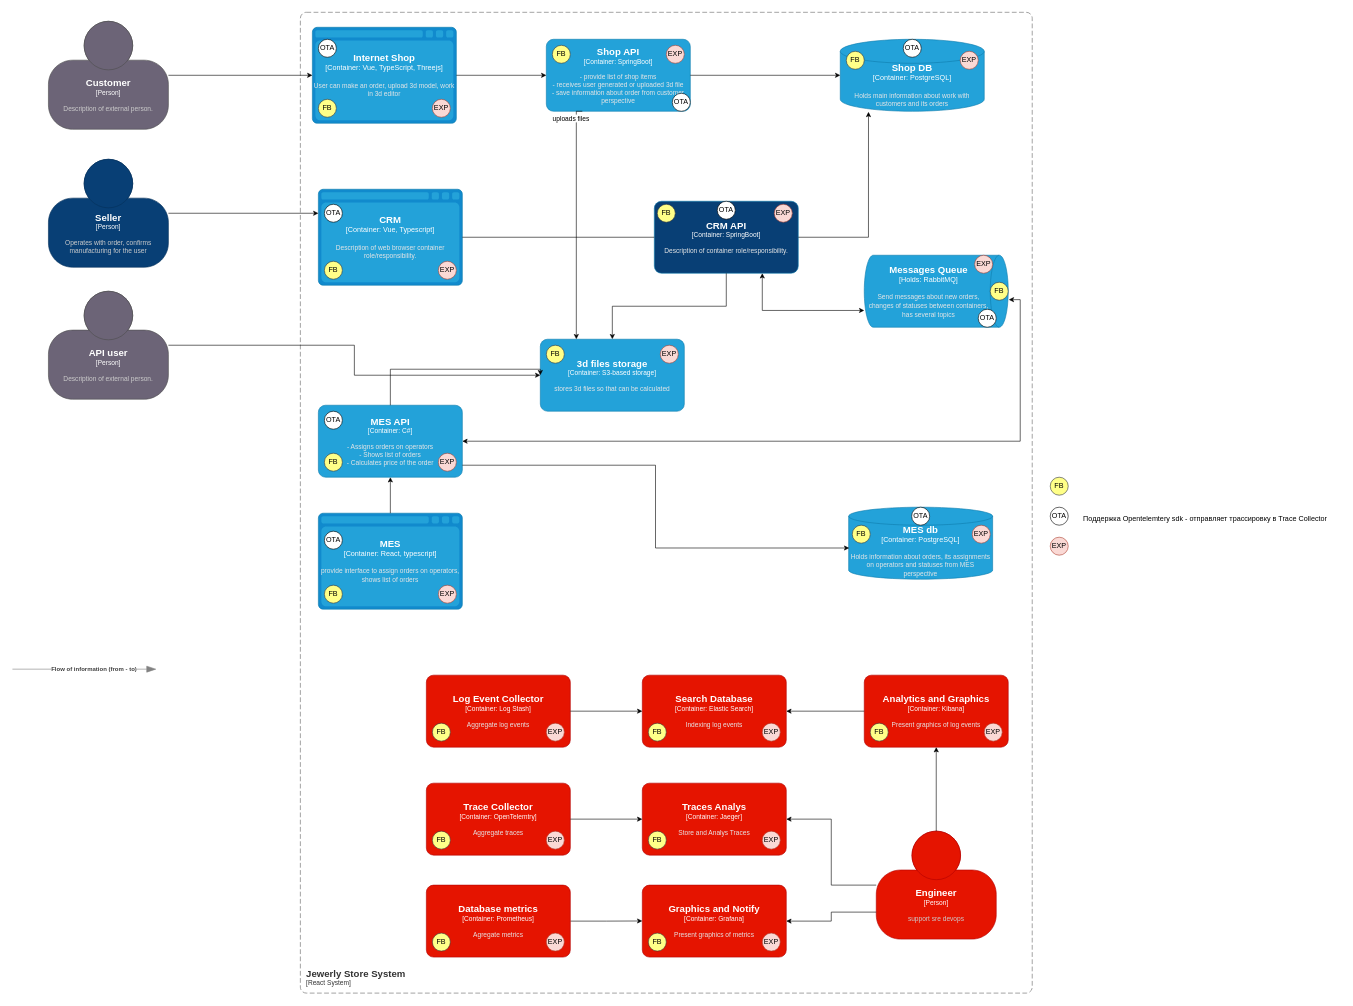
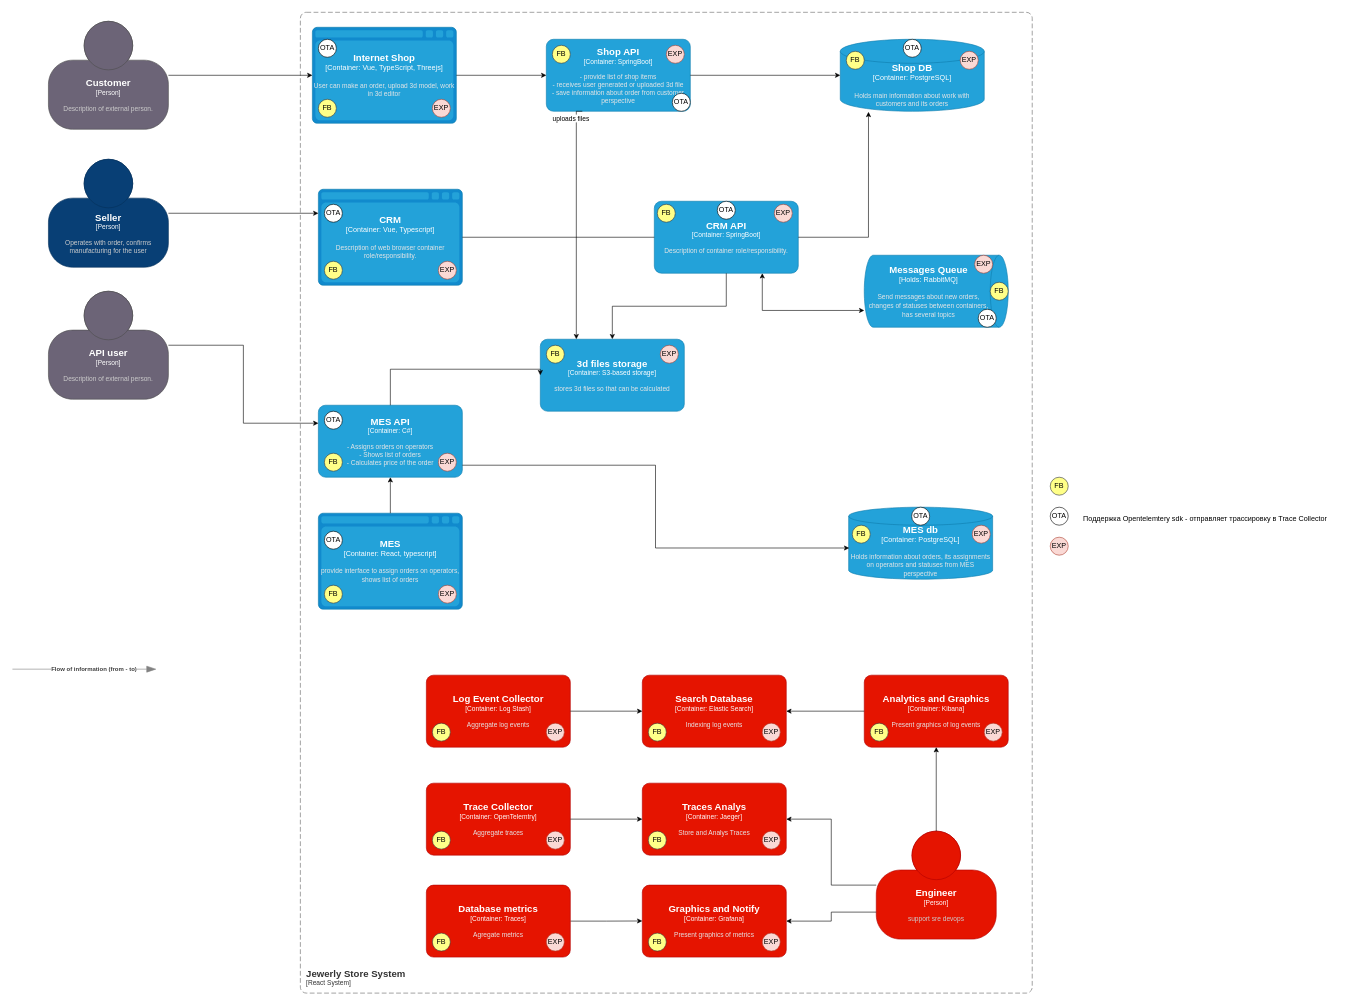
node "CRM API [Container: SpringBoot] Description of container role/responsibility.": fillcolor #083f75 -> #23a2d9
edge "Messages Queue [Holds: RabbitMQ] Send messages about new orders, changes of statuses between containers, has several topics" -- "MES API [Container: C#] - Assigns orders on operators - Shows list of orders - Calculates price of the order": removed
edge "API user [Person] Description of external person." -> "3d files storage [Container: S3-based storage] stores 3d files so that can be calculated": now "API user [Person] Description of external person." -> "MES API [Container: C#] - Assigns orders on operators - Shows list of orders - Calculates price of the order"
node "Database metrics [Container: Prometheus] Agregate metrics": label "Database metrics [Container: Prometheus] Agregate metrics" -> "Database metrics [Container: Traces] Agregate metrics"
